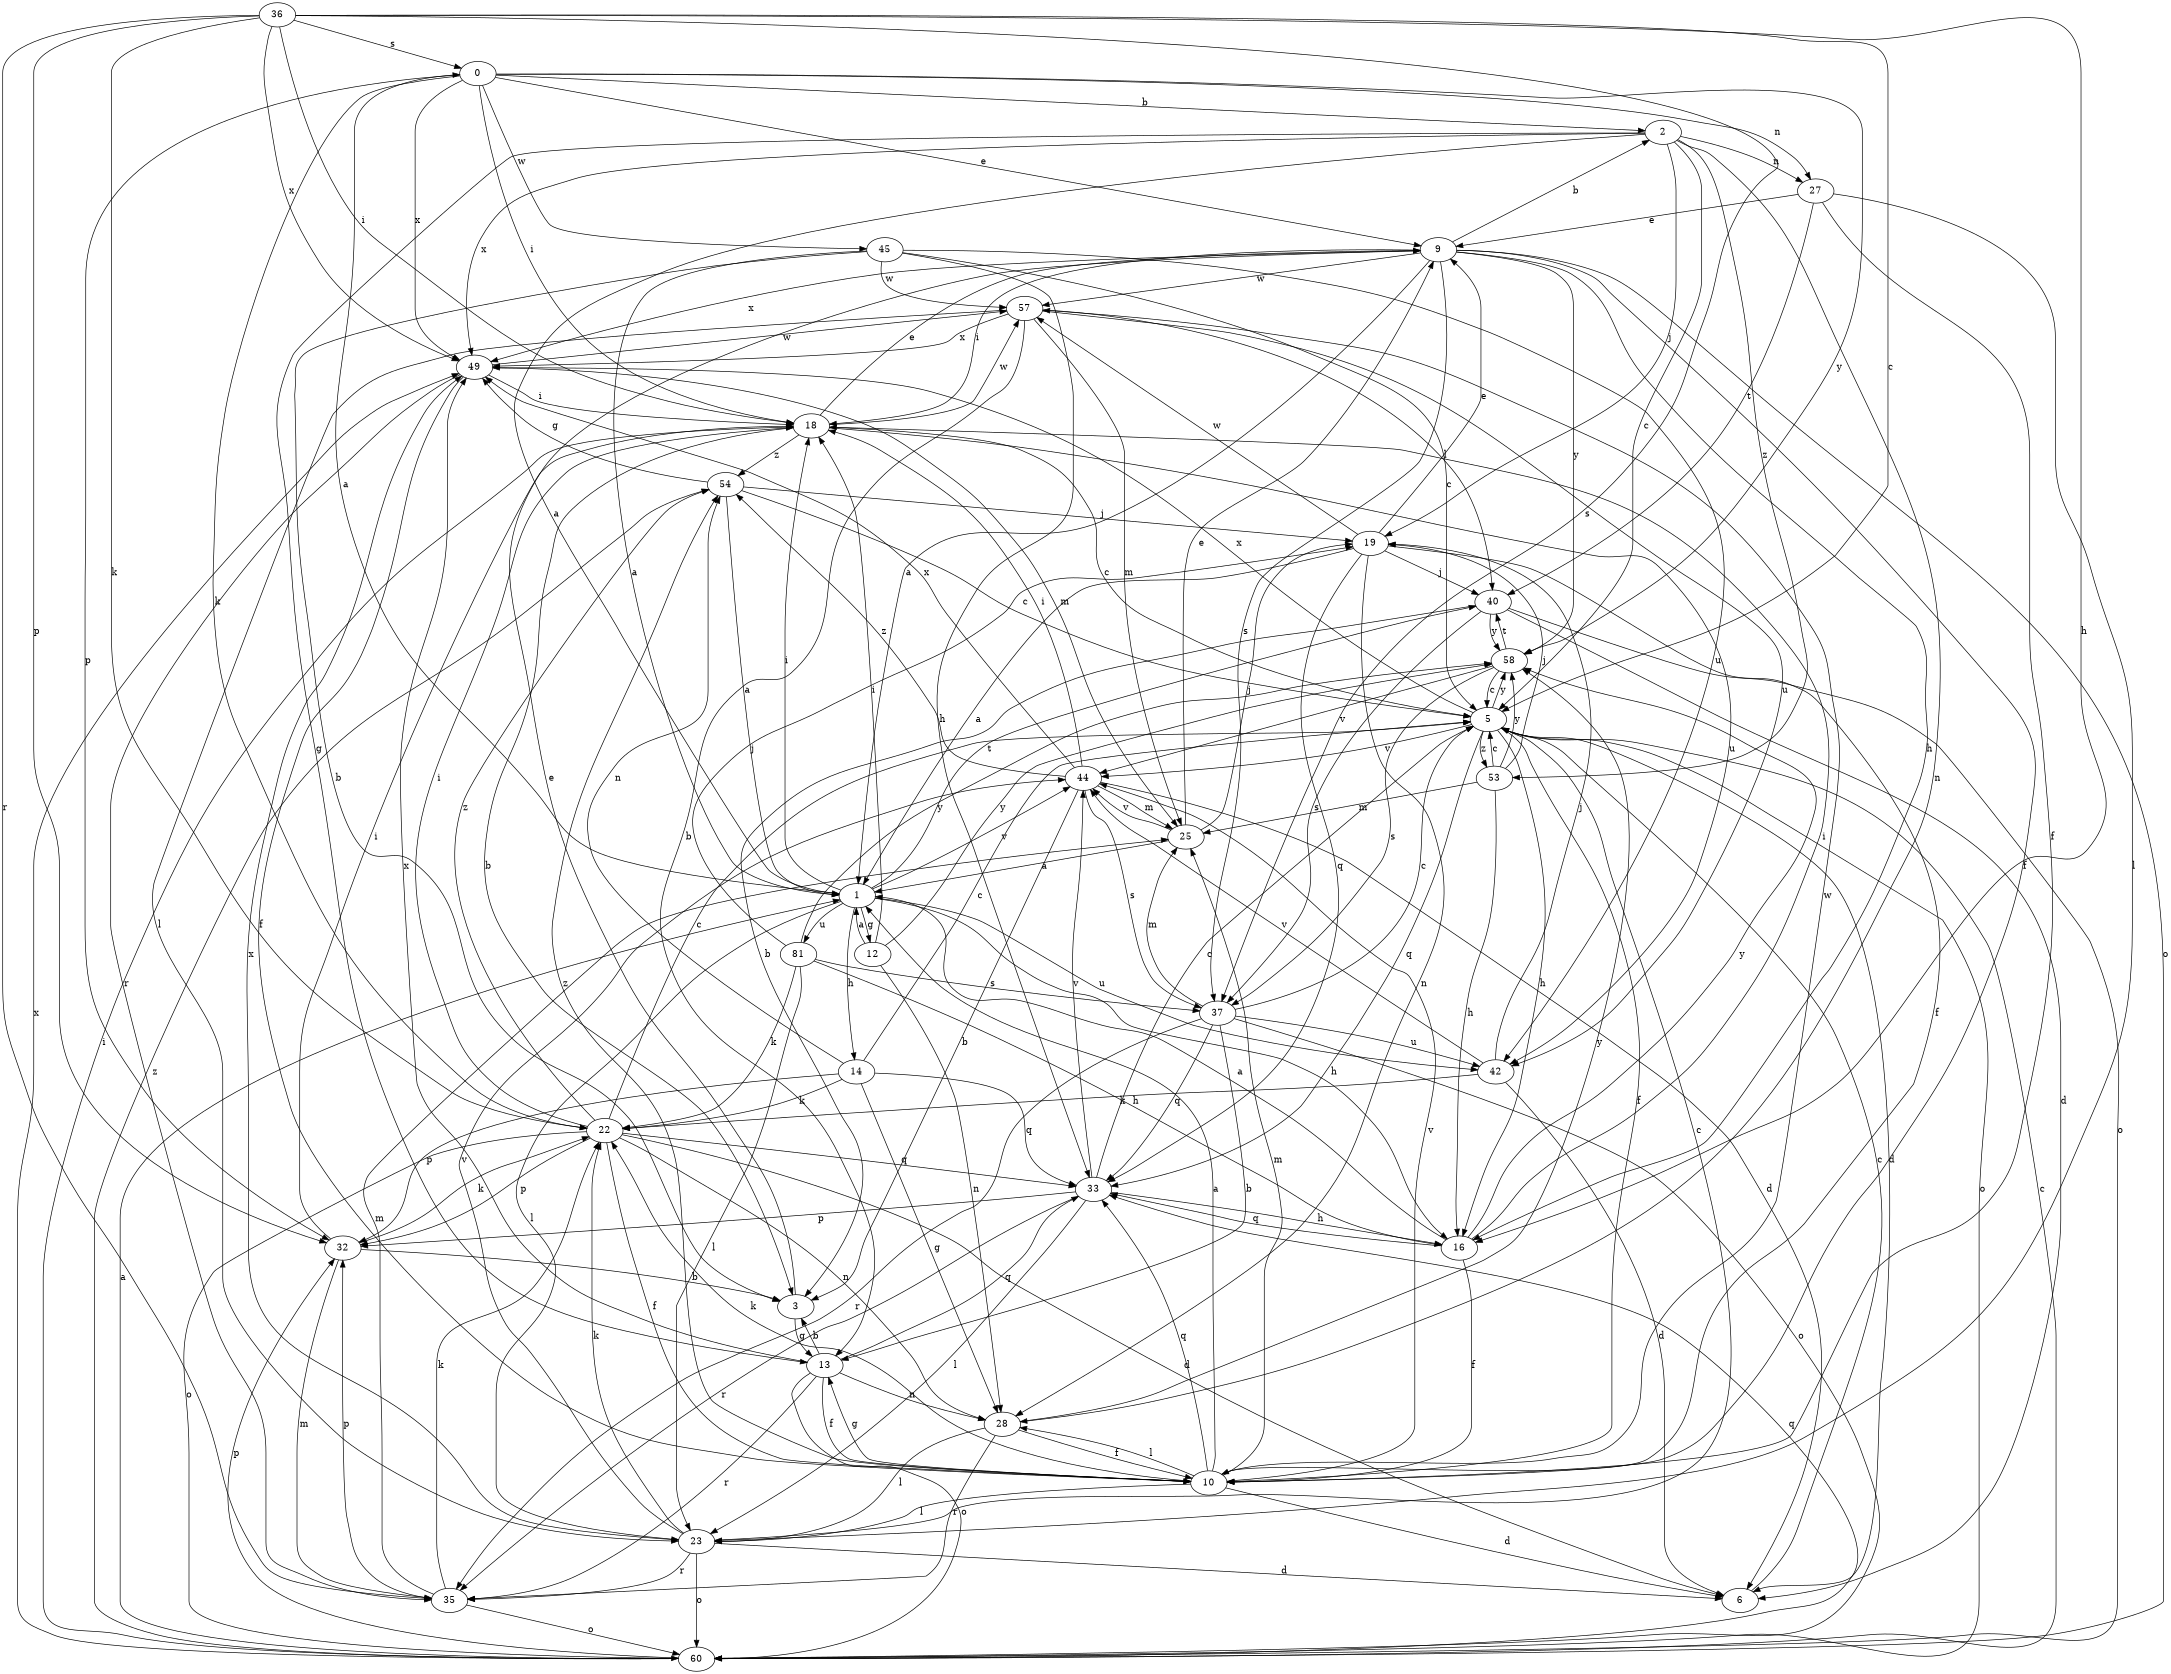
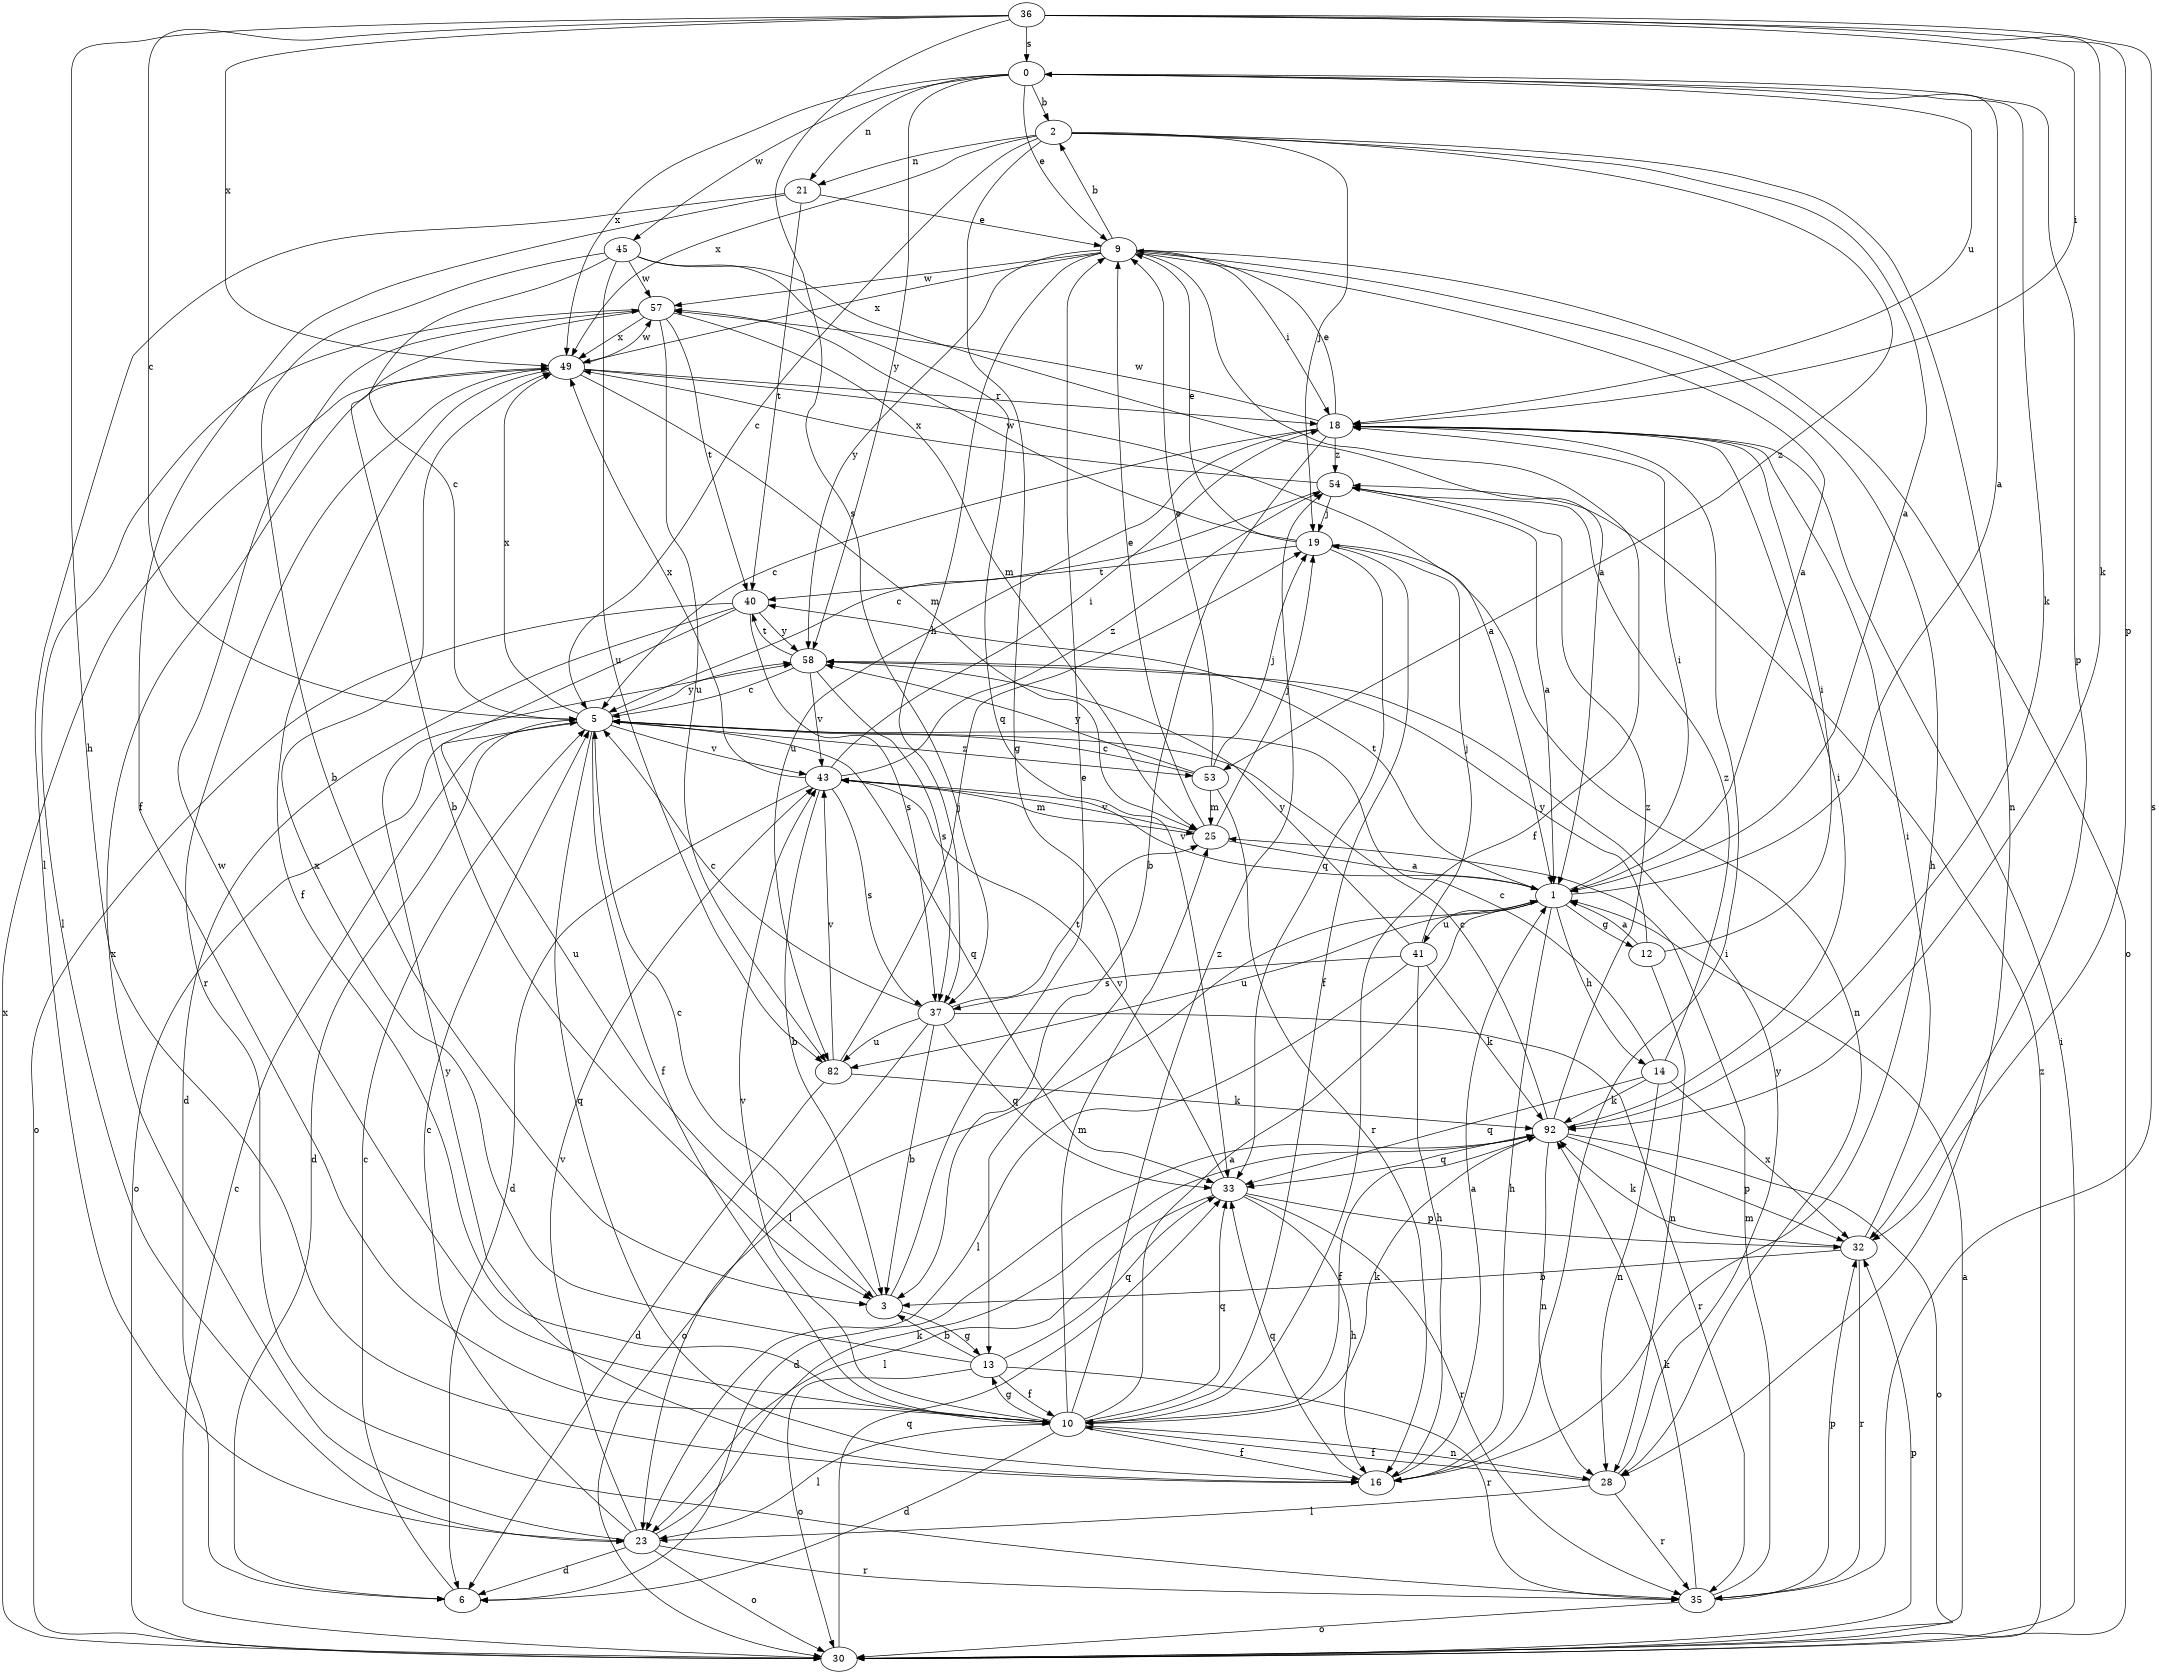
node "27": label "27" -> "21"
edge "0" -> "18": label "i" -> "u"
edge "49" -> "18": label "i" -> "r"
edge "54" -> "49": label "g" -> "x"
edge "57" -> "40": label "l" -> "t"
edge "53" -> "9": added, label "e"
edge "19" -> "40": label "j" -> "t"
edge "19" -> "1": now "49" -> "1"
edge "9" -> "37": label "s" -> "h"
edge "45" -> "33": label "h" -> "q"
edge "14" -> "54": label "n" -> "z"
node "44": label "44" -> "43"
edge "57" -> "13": now "57" -> "3"
edge "36" -> "35": label "r" -> "s"
edge "33" -> "5": now "3" -> "5"
edge "37" -> "25": label "m" -> "t"
edge "40" -> "3": label "b" -> "u"
node "81": label "81" -> "41"
edge "5" -> "16": label "h" -> "q"
edge "53" -> "16": label "h" -> "r"
node "42": label "42" -> "82"
node "22": label "22" -> "92"
edge "14" -> "32": label "p" -> "x"
edge "14" -> "28": label "g" -> "n"
edge "37" -> "13": now "37" -> "3"
edge "13" -> "28": removed, label "n"
edge "32" -> "35": label "m" -> "r"
edge "10" -> "28": label "l" -> "n"
edge "16" -> "10": reversed
node "60": label "60" -> "30"
